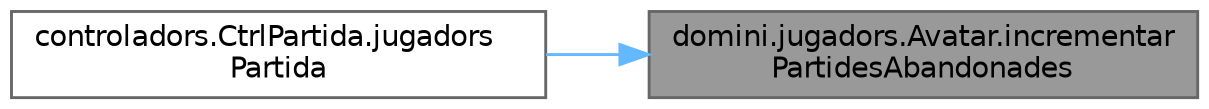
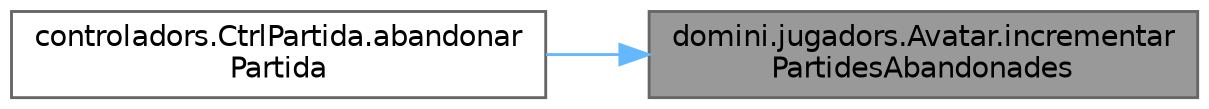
node "controladors.CtrlPartida.jugadors Partida": label "controladors.CtrlPartida.jugadors Partida" -> "controladors.CtrlPartida.abandonar Partida"
